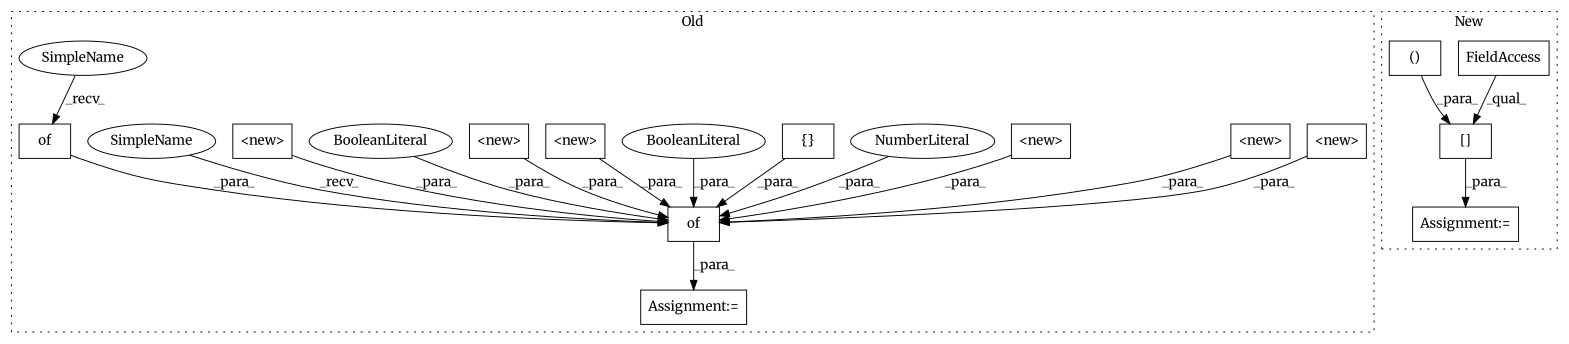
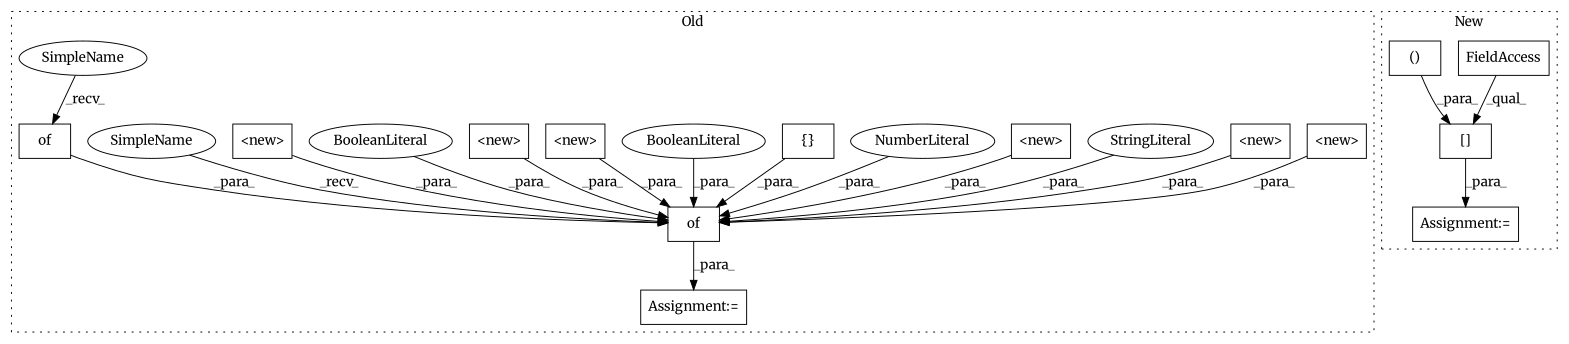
node "StringLiteral": added
